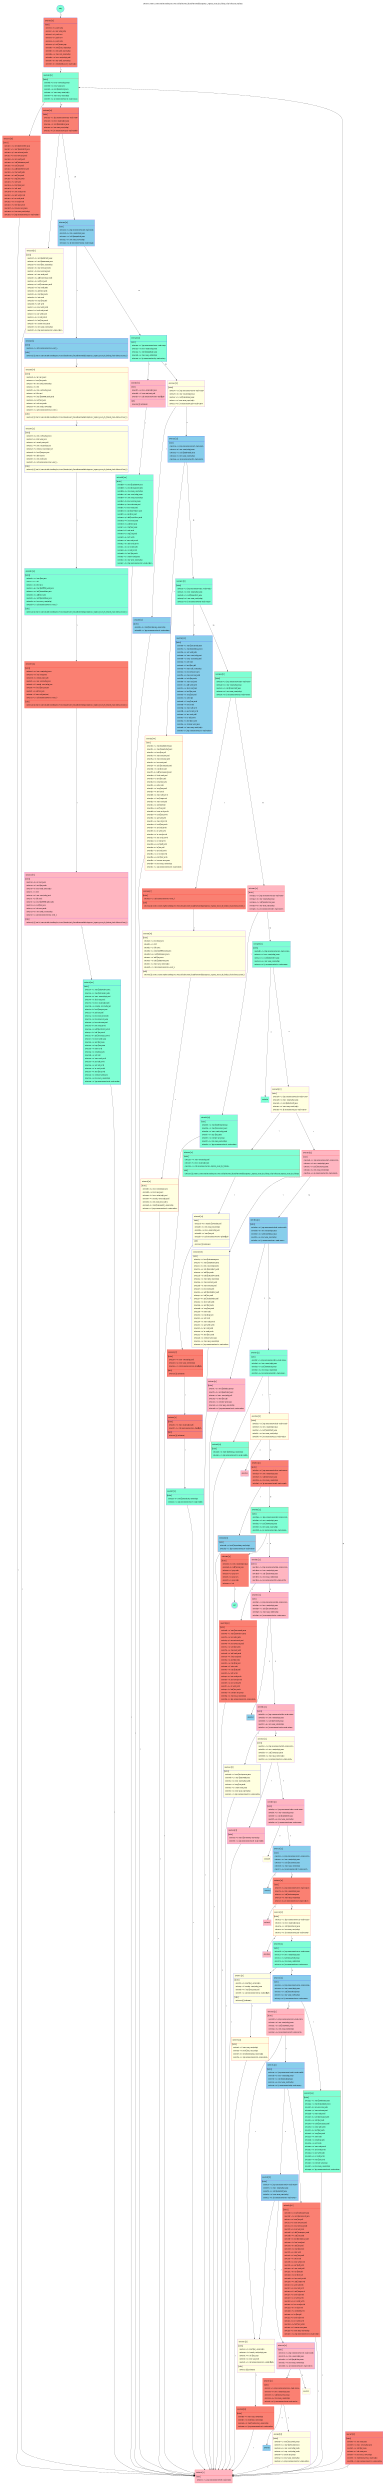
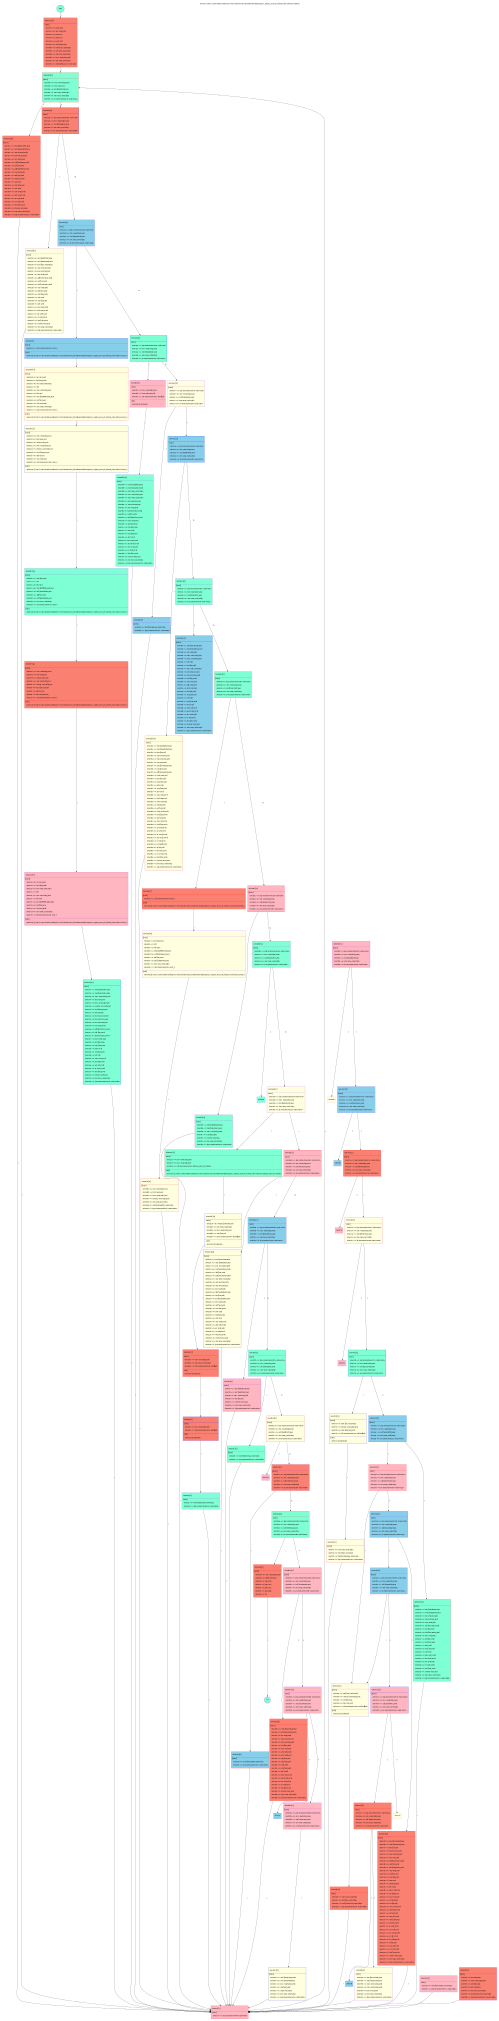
node "0x401bce [25]": removed
